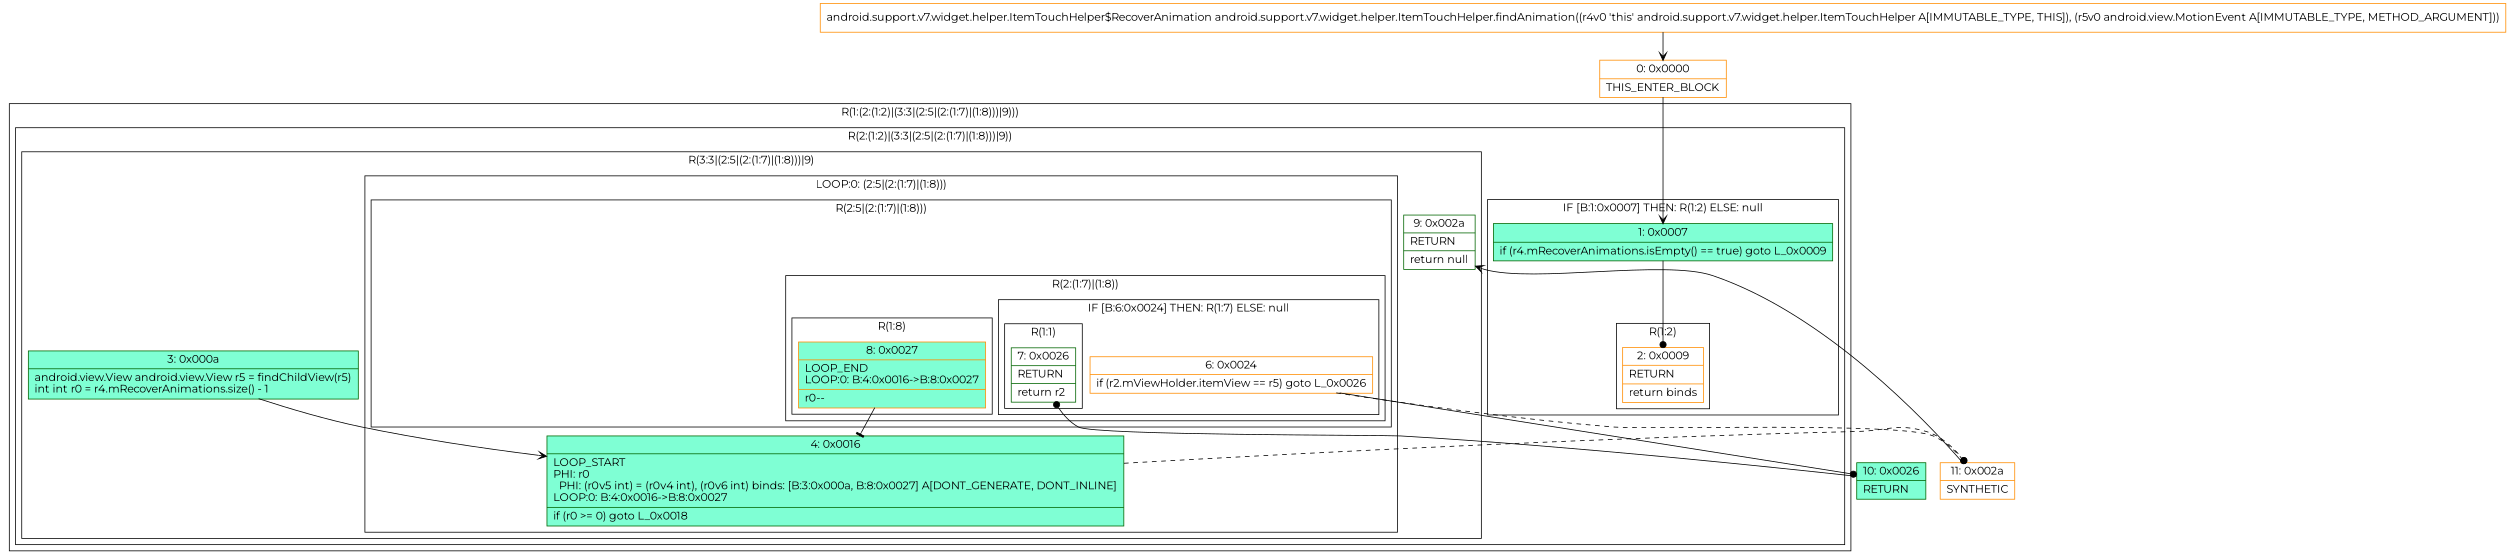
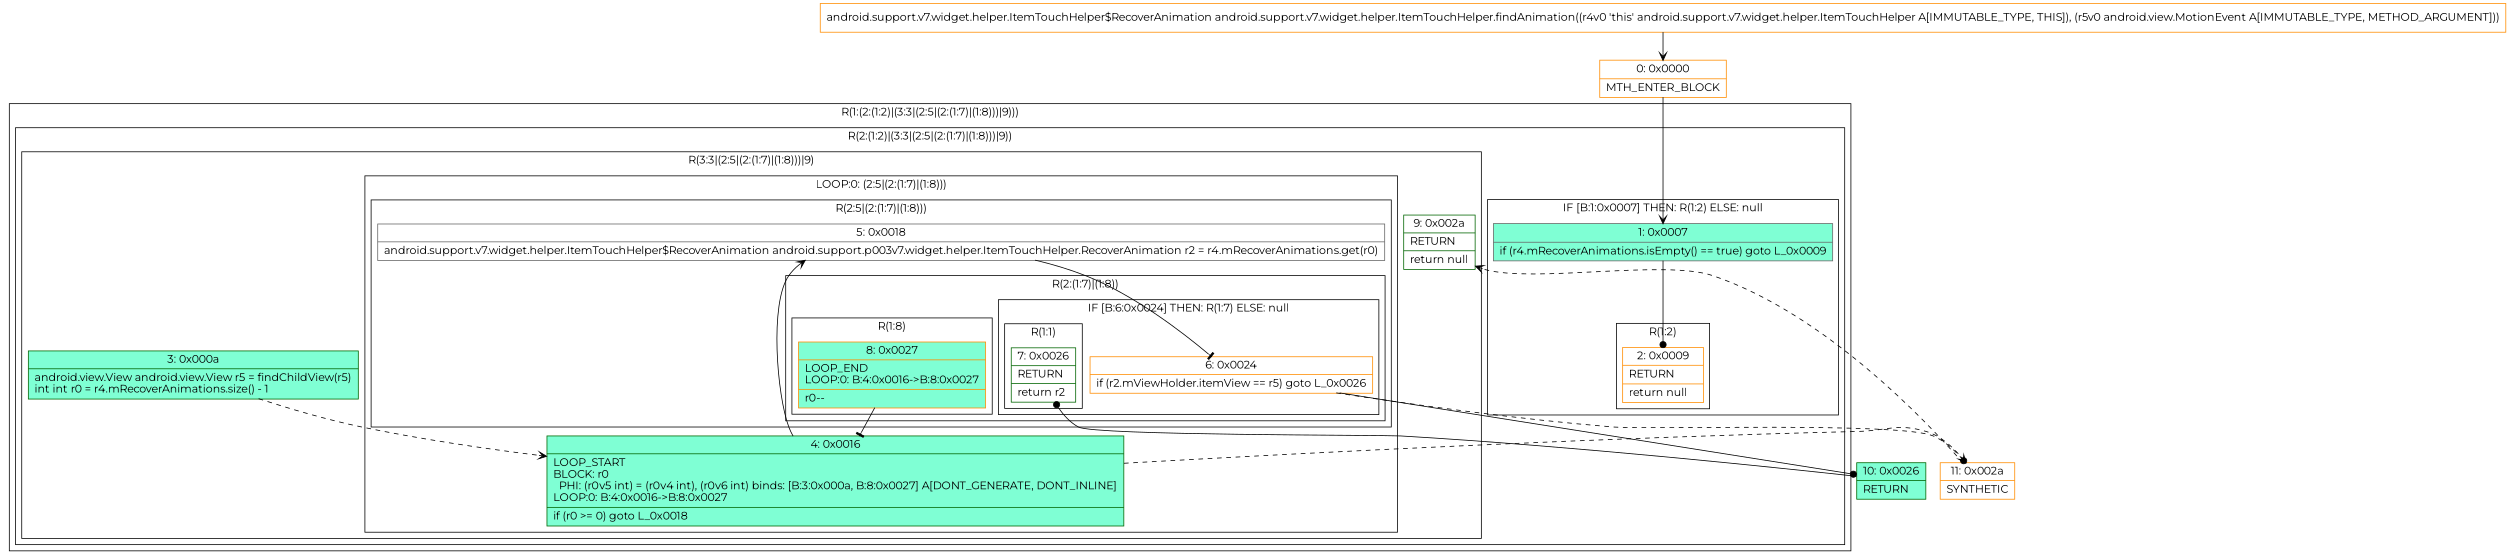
node "0: 0x0000": text "THIS_ENTER_BLOCK" -> "MTH_ENTER_BLOCK"
node "5: 0x0018": added
node "1: 0x0007": color darkgreen -> gray40
edge "11: 0x002a" -> "9: 0x002a": style solid -> dashed
node "2: 0x0009": text "return binds" -> "return null"
edge "3: 0x000a" -> "4: 0x0016": style solid -> dashed
edge "4: 0x0016" -> "11: 0x002a": arrowhead dot -> vee
node "4: 0x0016": text "PHI: r0" -> "BLOCK: r0"
